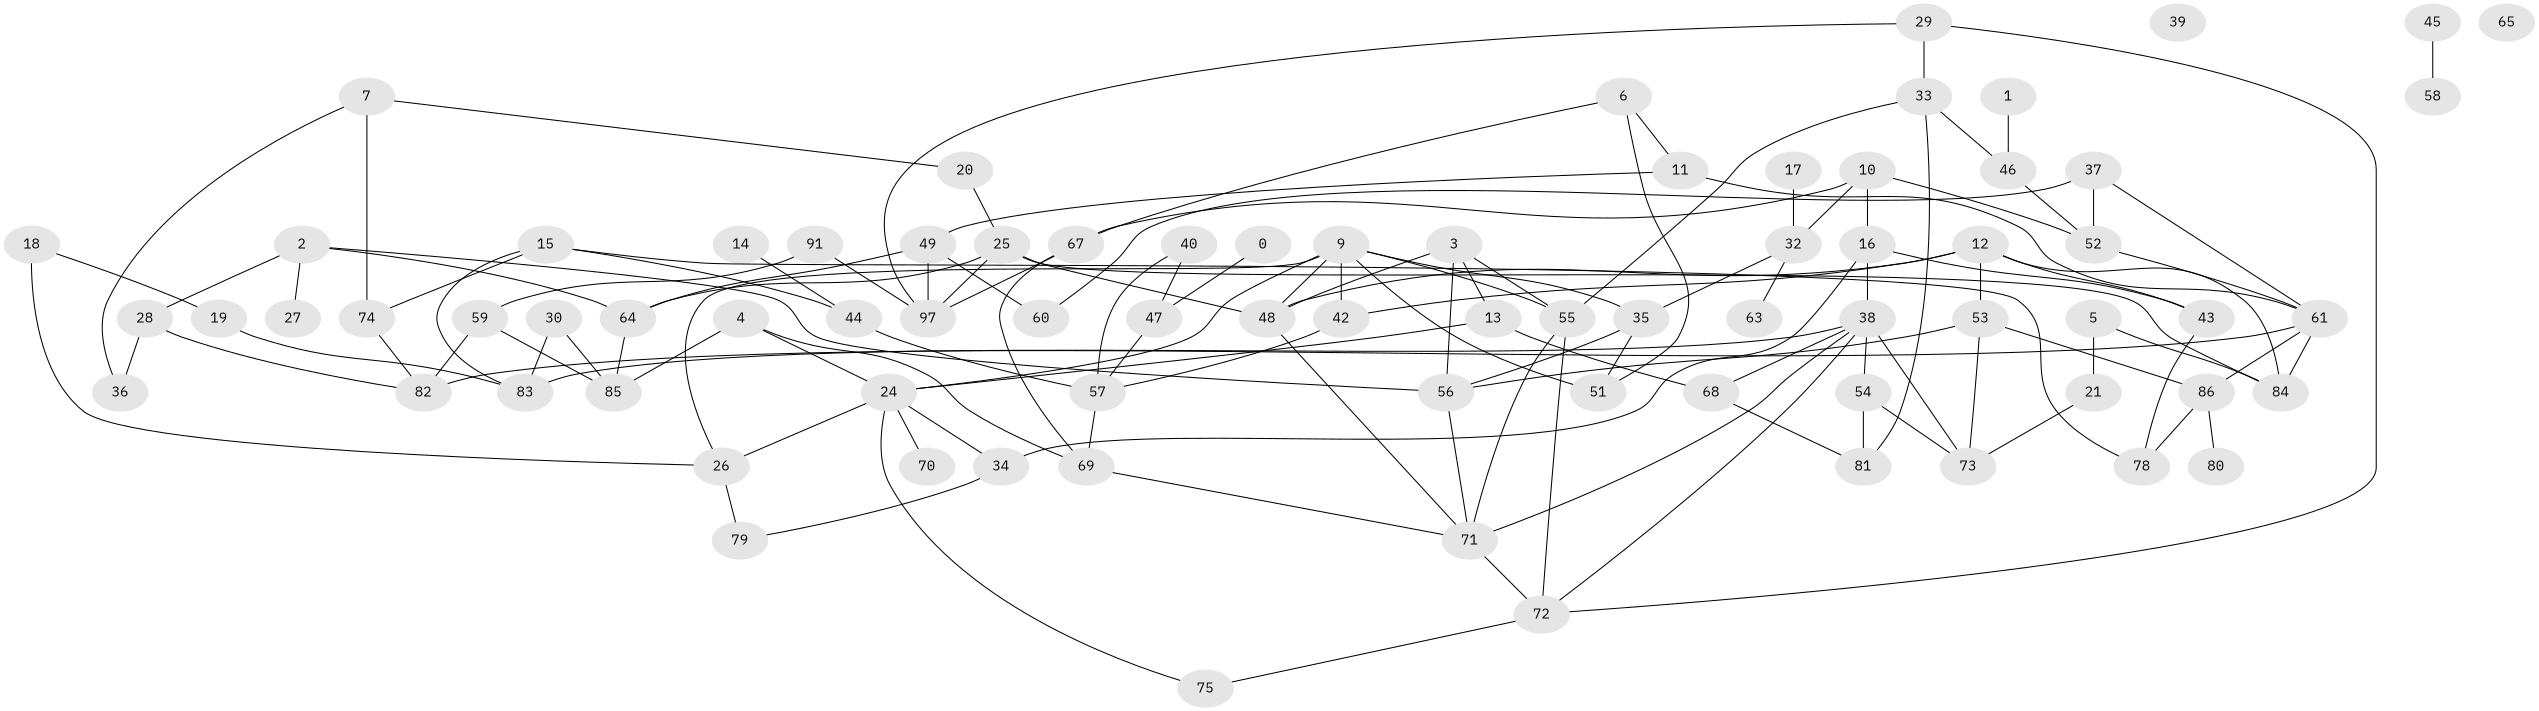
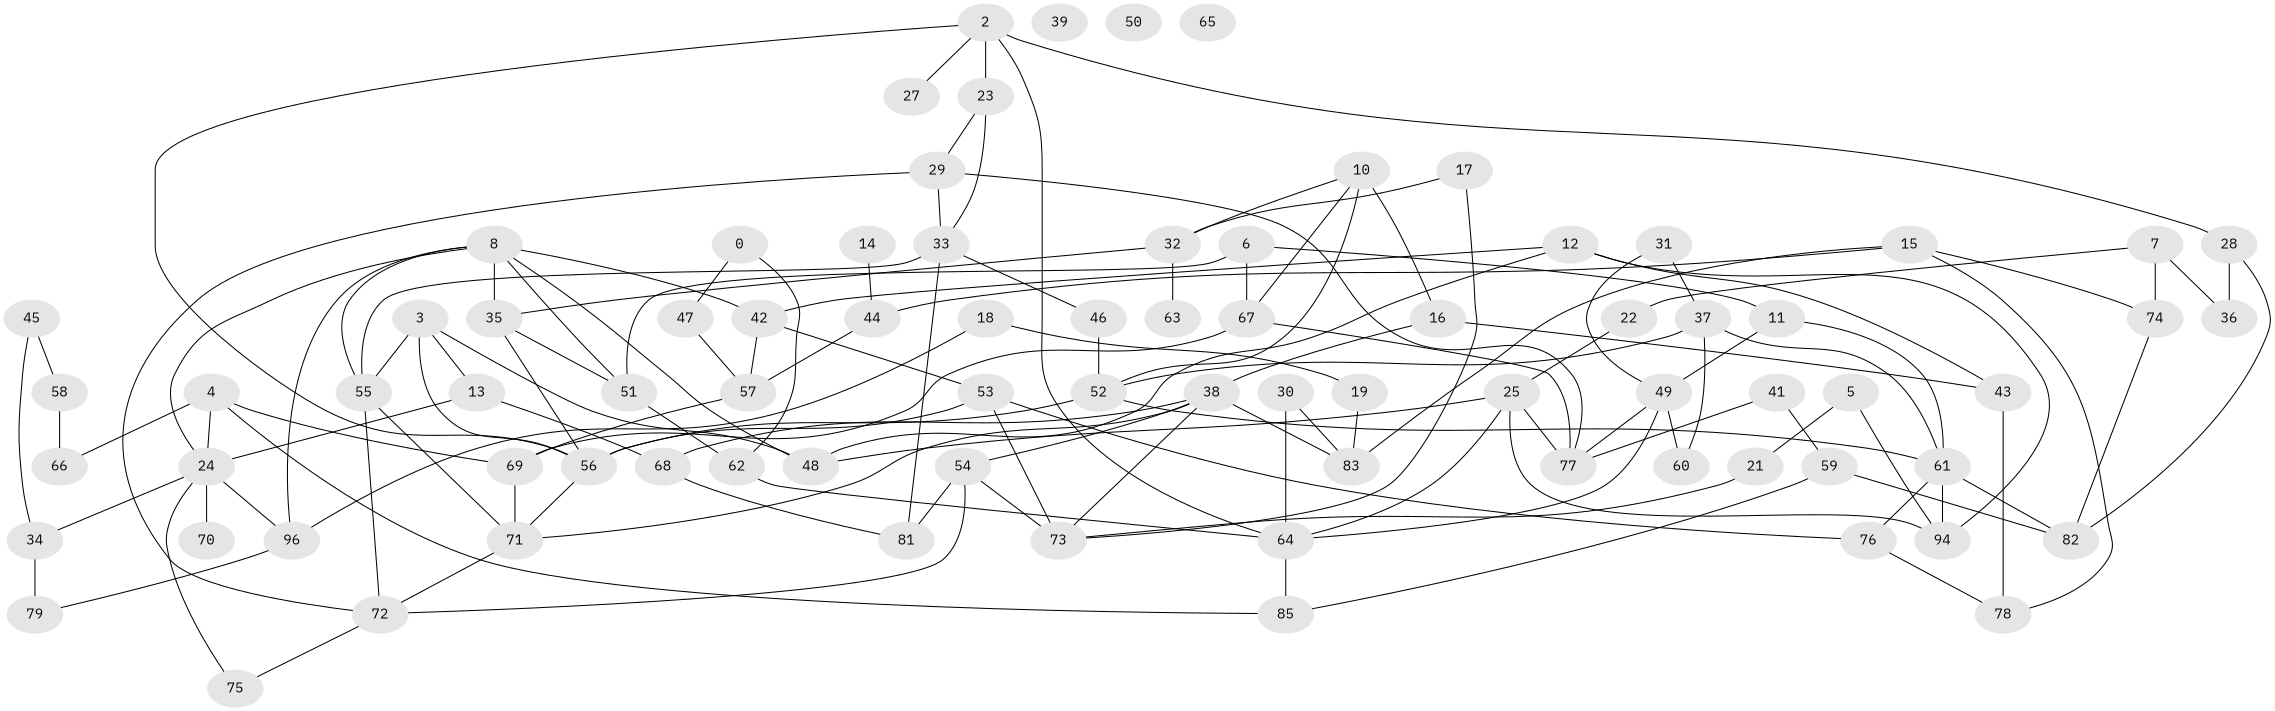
node "50": added
node "23": added
node "1": removed
node "20": label "20" -> "22"
node "91": label "91" -> "41"
node "40": removed
node "9": label "9" -> "8"
node "31": added
edge "12" -- "53": now "42" -- "53"
node "97": label "97" -> "77"
edge "30" -- "85": now "30" -- "64"
node "86": label "86" -> "76"
node "84": label "84" -> "94"
edge "52" -- "56": added
edge "48" -- "71": removed
edge "16" -- "34": now "45" -- "34"
node "66": added
node "26": label "26" -> "96"
node "62": added
node "80": removed
edge "38" -- "72": now "54" -- "72"
edge "17" -- "73": added
